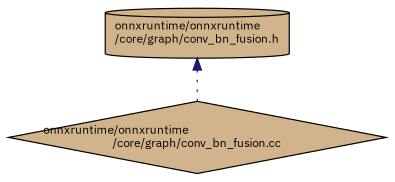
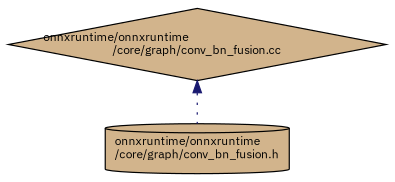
edge "onnxruntime/onnxruntime /core/graph/conv_bn_fusion.cc" -> "onnxruntime/onnxruntime /core/graph/conv_bn_fusion.h": reversed
